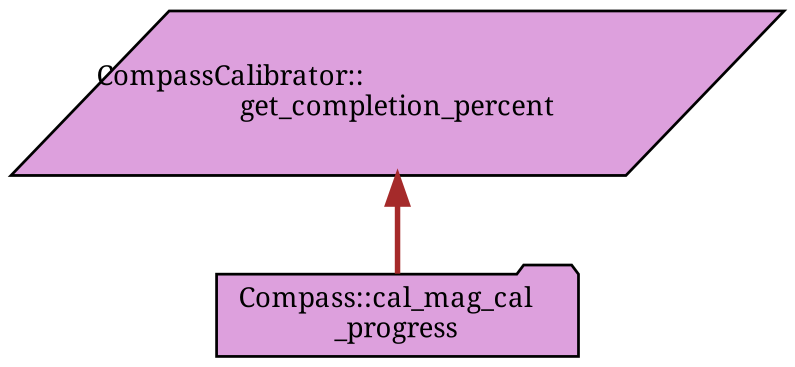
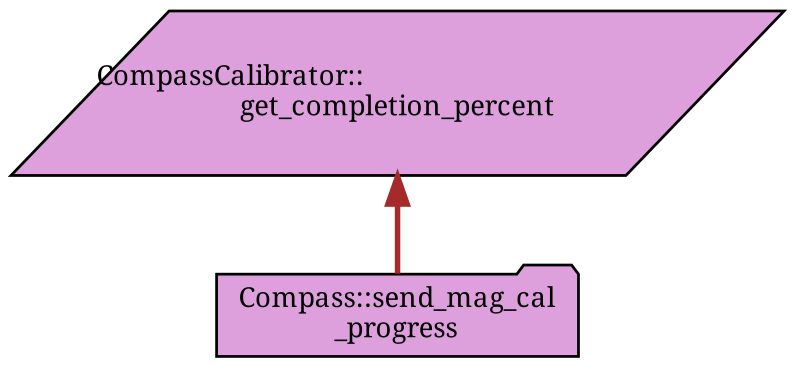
node "Compass::cal_mag_cal _progress": label "Compass::cal_mag_cal _progress" -> "Compass::send_mag_cal _progress"
